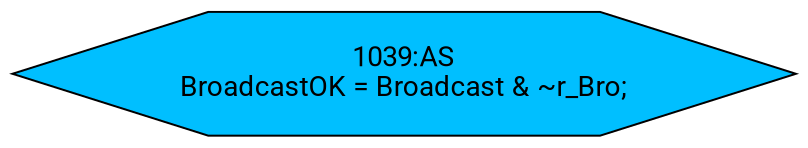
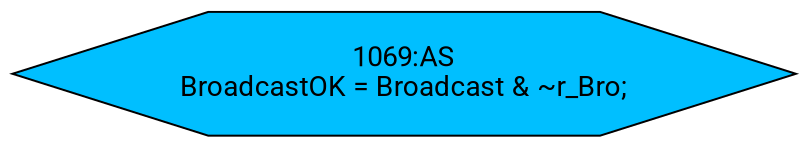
node "1039:AS BroadcastOK = Broadcast & ~r_Bro;": label "1039:AS BroadcastOK = Broadcast & ~r_Bro;" -> "1069:AS BroadcastOK = Broadcast & ~r_Bro;"
